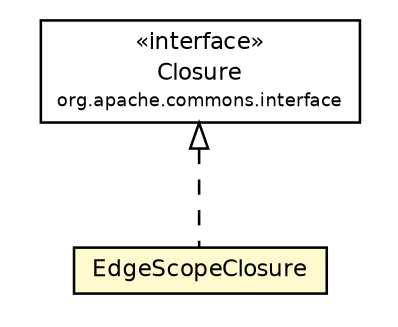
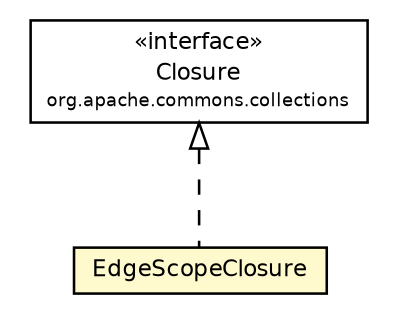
node "Closure": text "org.apache.commons.interface" -> "org.apache.commons.collections"
